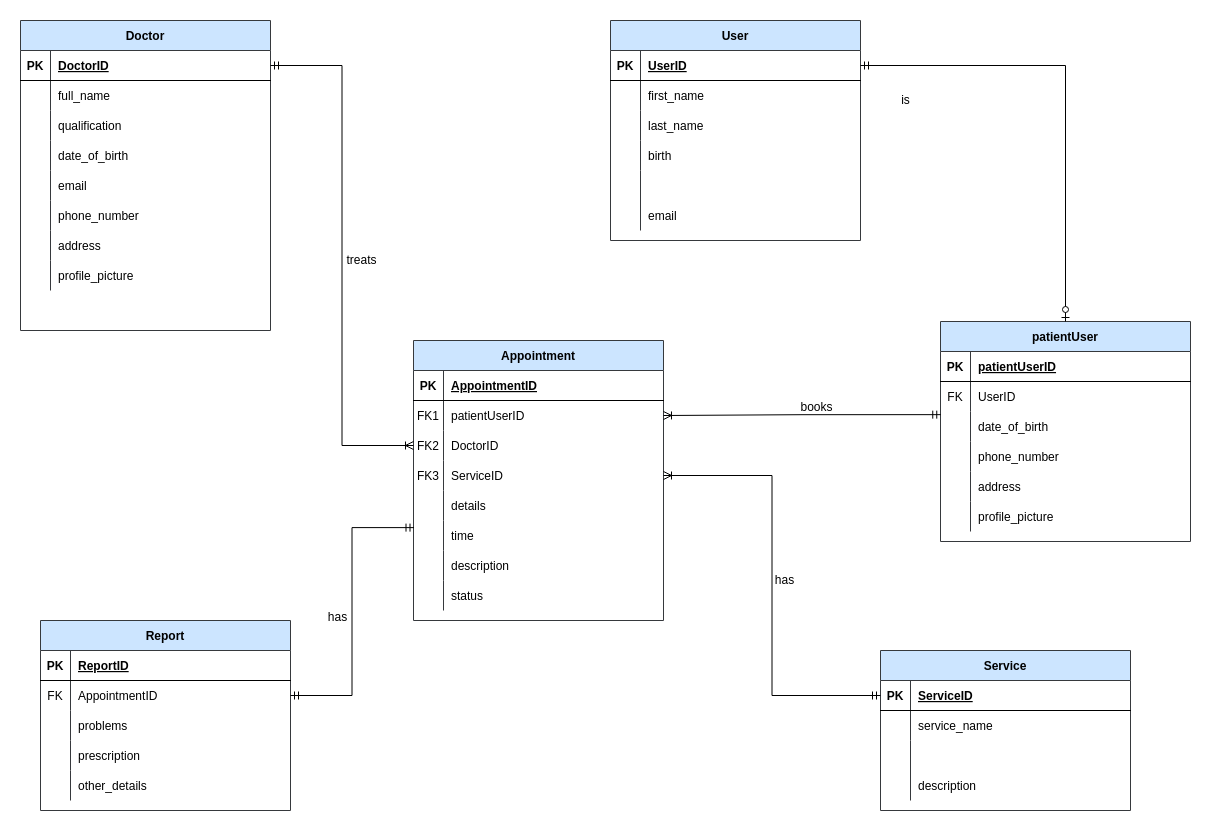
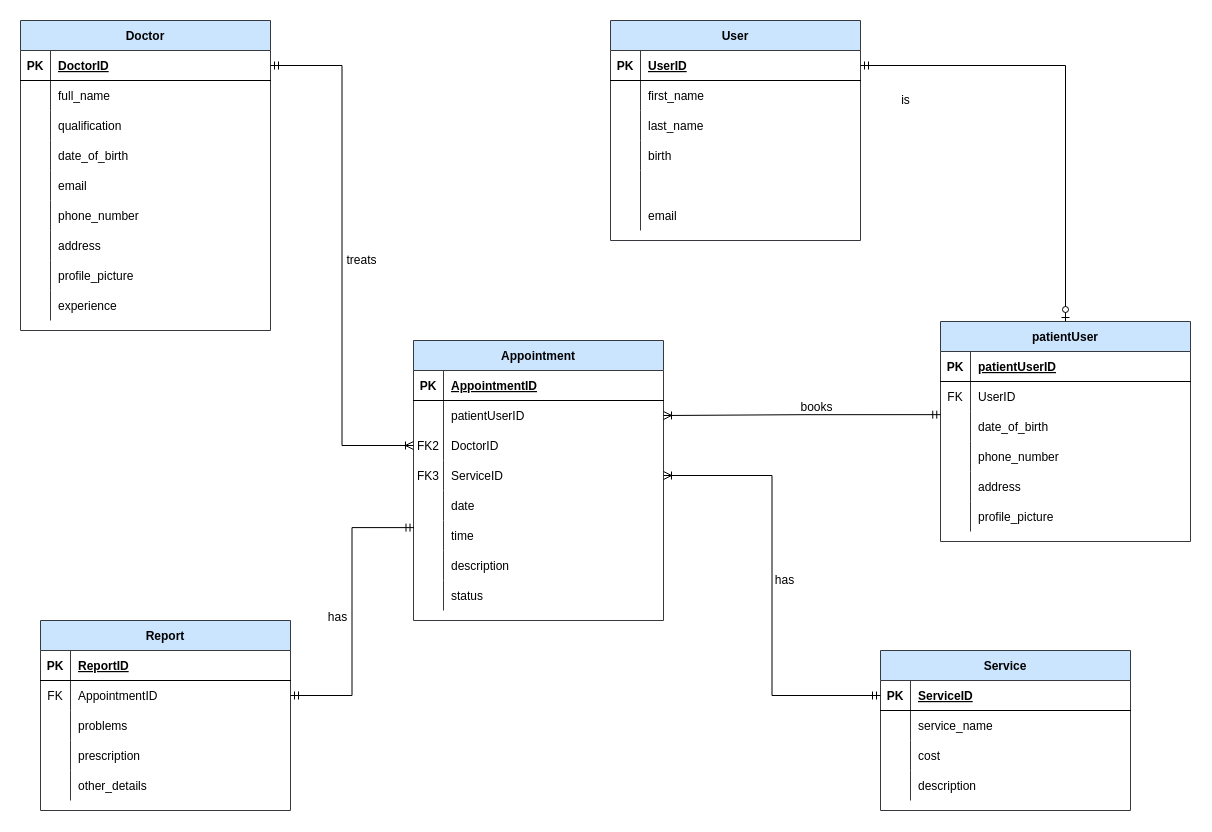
node "experience": added
node "FK1": removed
node "details": label "details" -> "date"
node "cost": added
